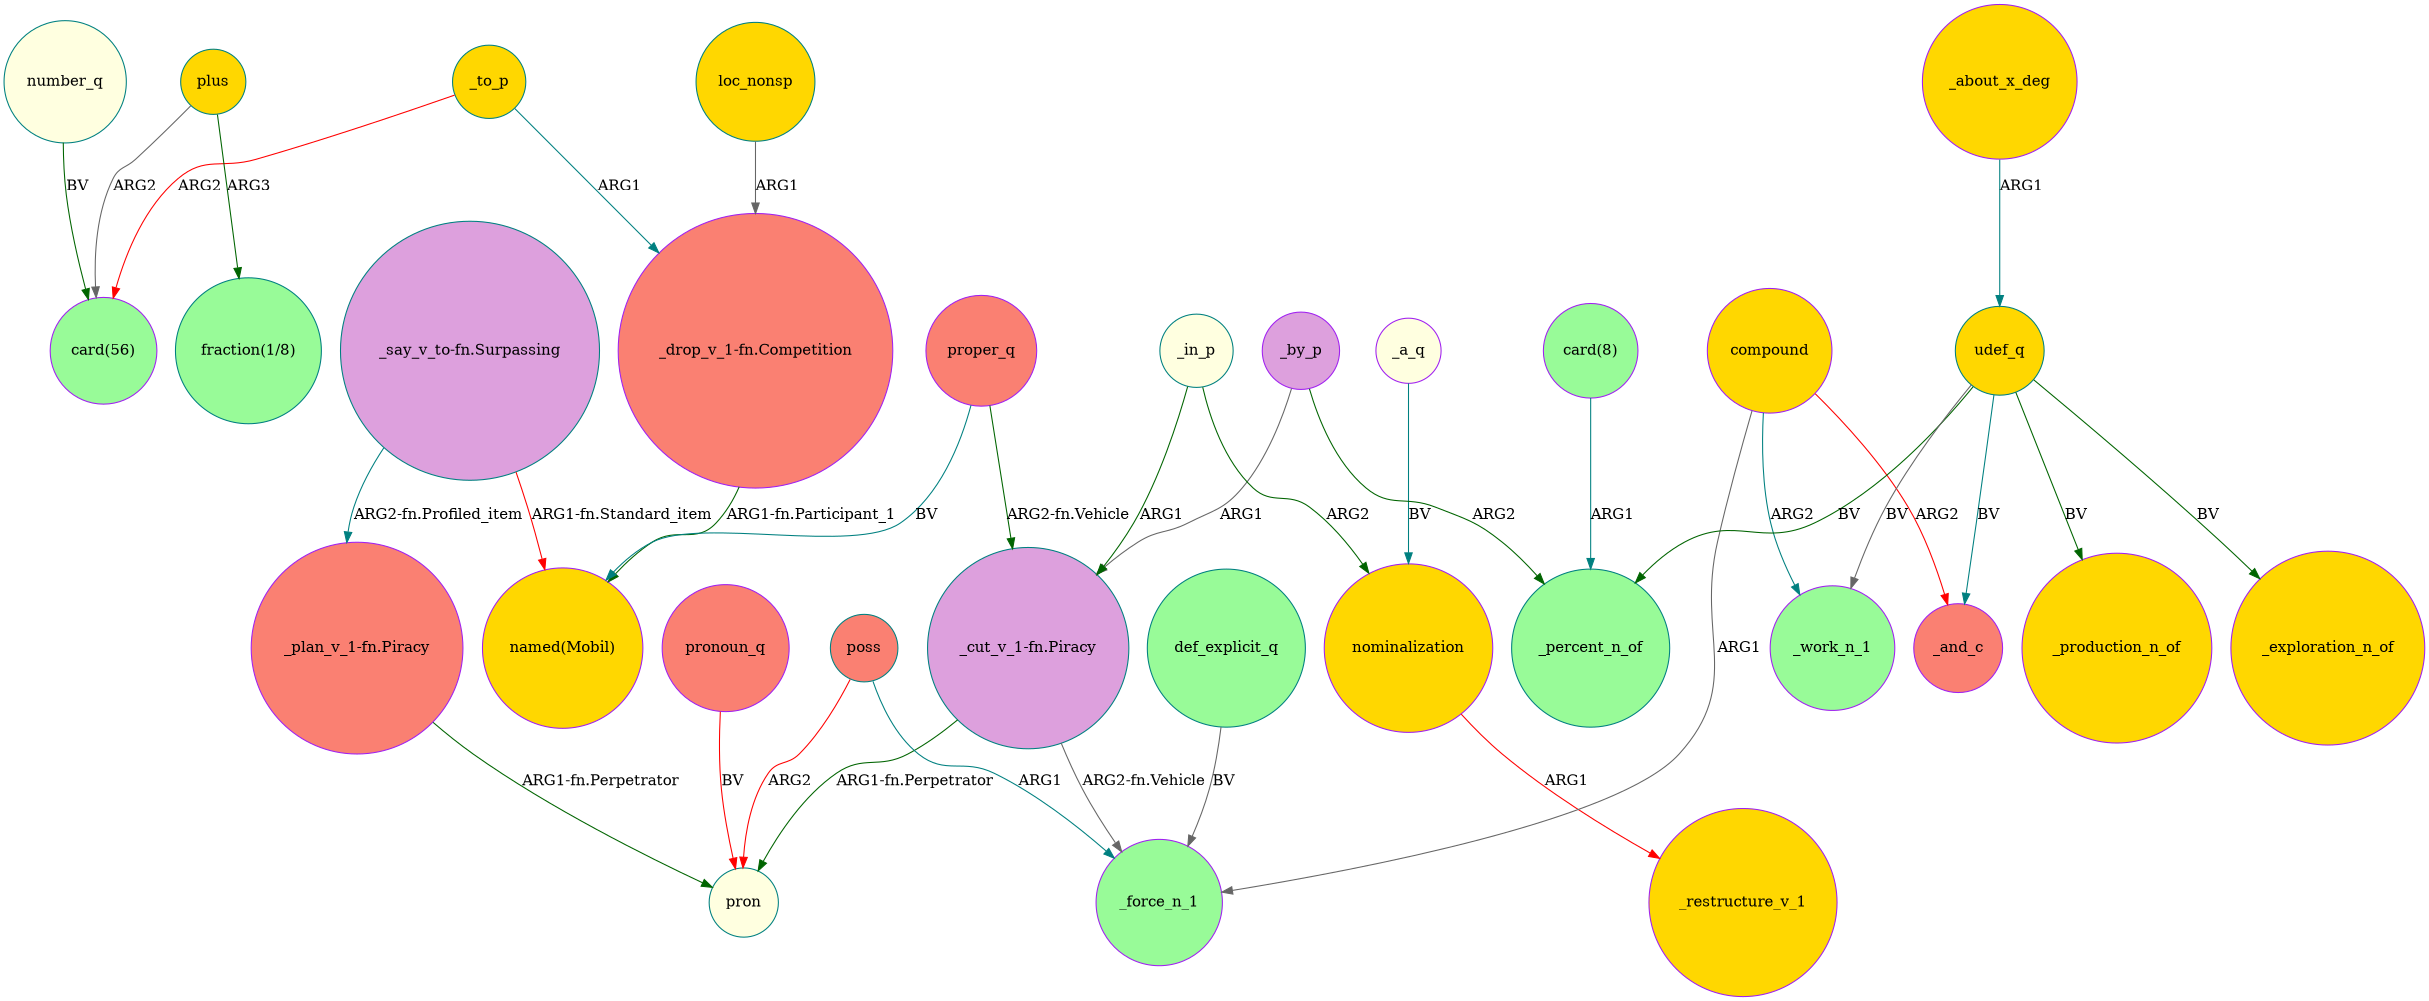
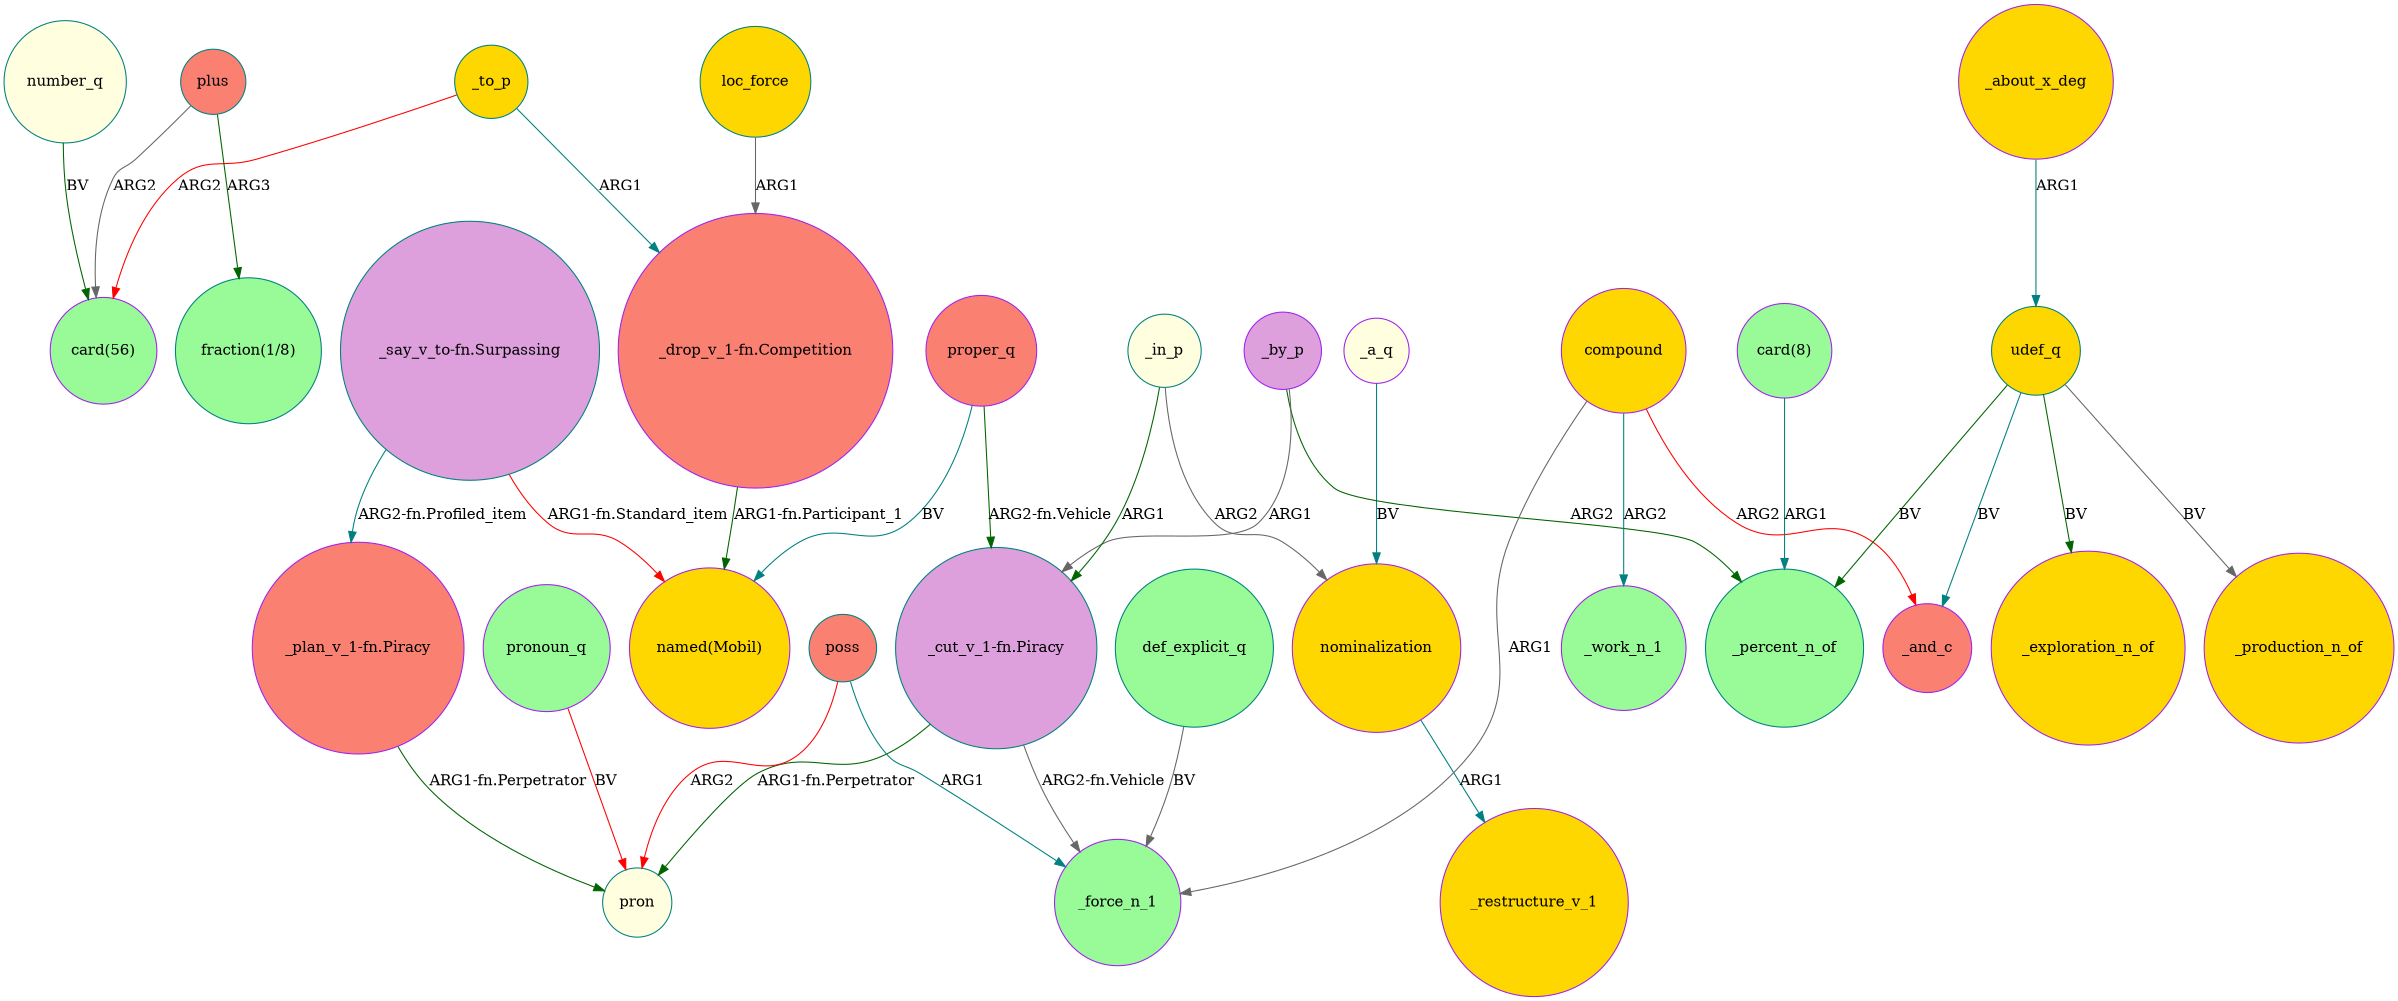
node "plus": fillcolor gold -> salmon
node "loc_nonsp": label "loc_nonsp" -> "loc_force"
edge "udef_q" -> "_production_n_of": color darkgreen -> gray40
edge "udef_q" -> "_work_n_1": removed, label "BV"
edge "_in_p" -> "nominalization": color darkgreen -> gray40
node "pronoun_q": fillcolor salmon -> palegreen
edge "nominalization" -> "_restructure_v_1": color red -> teal
